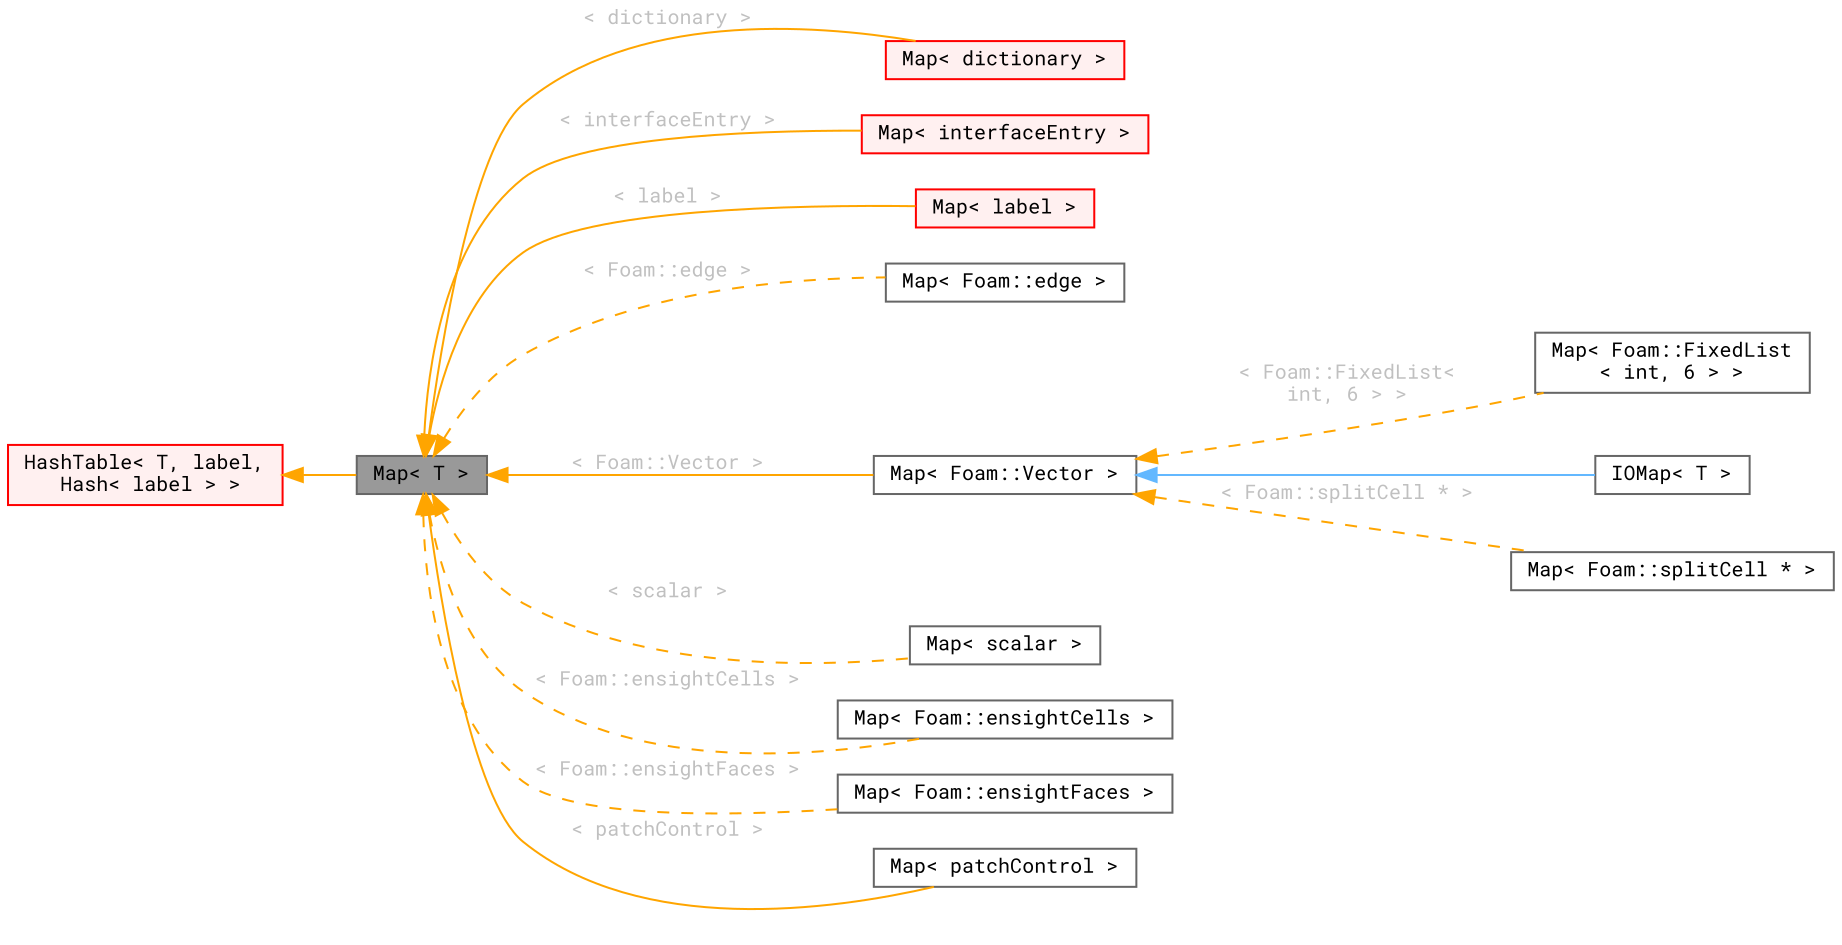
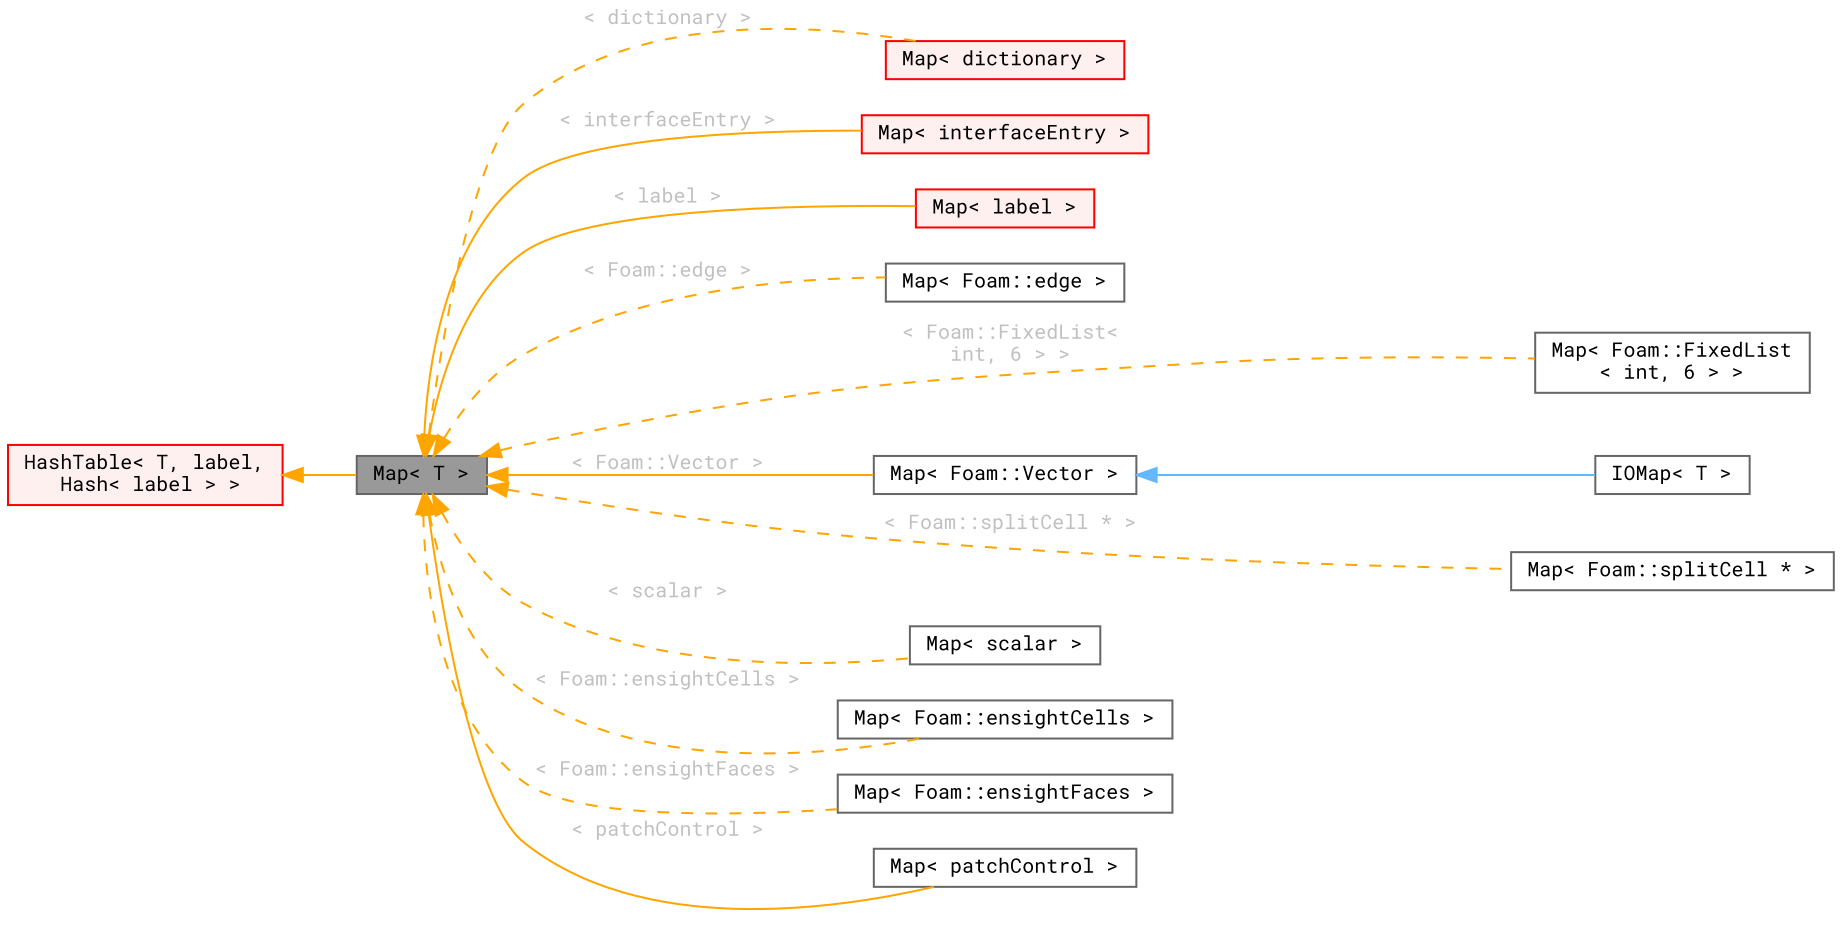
edge "Map< dictionary >" -> "Map< T >": style solid -> dashed
edge "Map< Foam::FixedList < int, 6 > >" -> "Map< Foam::Vector >": now "Map< Foam::FixedList < int, 6 > >" -> "Map< T >"
edge "Map< Foam::splitCell * >" -> "Map< Foam::Vector >": now "Map< Foam::splitCell * >" -> "Map< T >"
